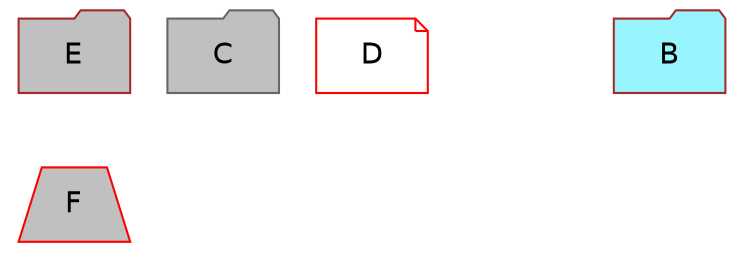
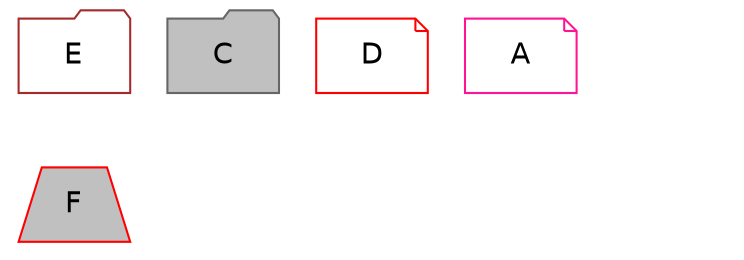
node "E": fillcolor gray -> white
node "A": added
node "B": removed
